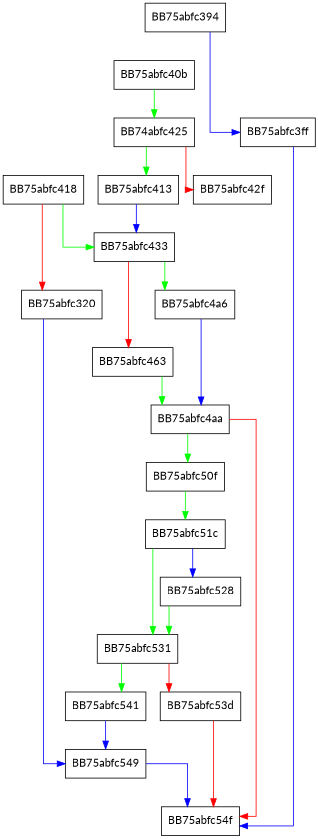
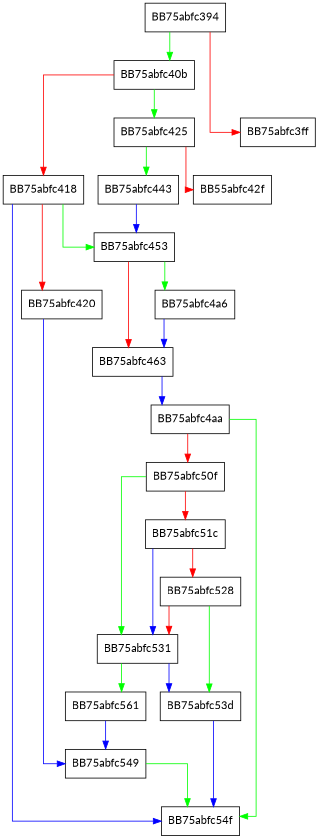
edge "BB75abfc394" -> "BB75abfc40b": added
edge "BB75abfc40b" -> "BB75abfc418": added
edge "BB75abfc394" -> "BB75abfc3ff": color blue -> red
node "BB74abfc425": label "BB74abfc425" -> "BB75abfc425"
node "BB75abfc413": label "BB75abfc413" -> "BB75abfc443"
node "BB75abfc42f": label "BB75abfc42f" -> "BB55abfc42f"
node "BB75abfc433": label "BB75abfc433" -> "BB75abfc453"
node "BB75abfc320": label "BB75abfc320" -> "BB75abfc420"
edge "BB75abfc4a6" -> "BB75abfc4aa": now "BB75abfc4a6" -> "BB75abfc463"
edge "BB75abfc463" -> "BB75abfc4aa": color green -> blue
edge "BB75abfc4aa" -> "BB75abfc50f": color green -> red
edge "BB75abfc50f" -> "BB75abfc51c": color green -> red
edge "BB75abfc3ff" -> "BB75abfc54f": now "BB75abfc418" -> "BB75abfc54f"
edge "BB75abfc50f" -> "BB75abfc531": added
edge "BB75abfc51c" -> "BB75abfc528": color blue -> red
edge "BB75abfc51c" -> "BB75abfc531": color green -> blue
edge "BB75abfc4aa" -> "BB75abfc54f": color red -> green
edge "BB75abfc528" -> "BB75abfc531": color green -> red
edge "BB75abfc528" -> "BB75abfc53d": added
edge "BB75abfc531" -> "BB75abfc53d": color red -> blue
node "BB75abfc541": label "BB75abfc541" -> "BB75abfc561"
edge "BB75abfc53d" -> "BB75abfc54f": color red -> blue
edge "BB75abfc549" -> "BB75abfc54f": color blue -> green
